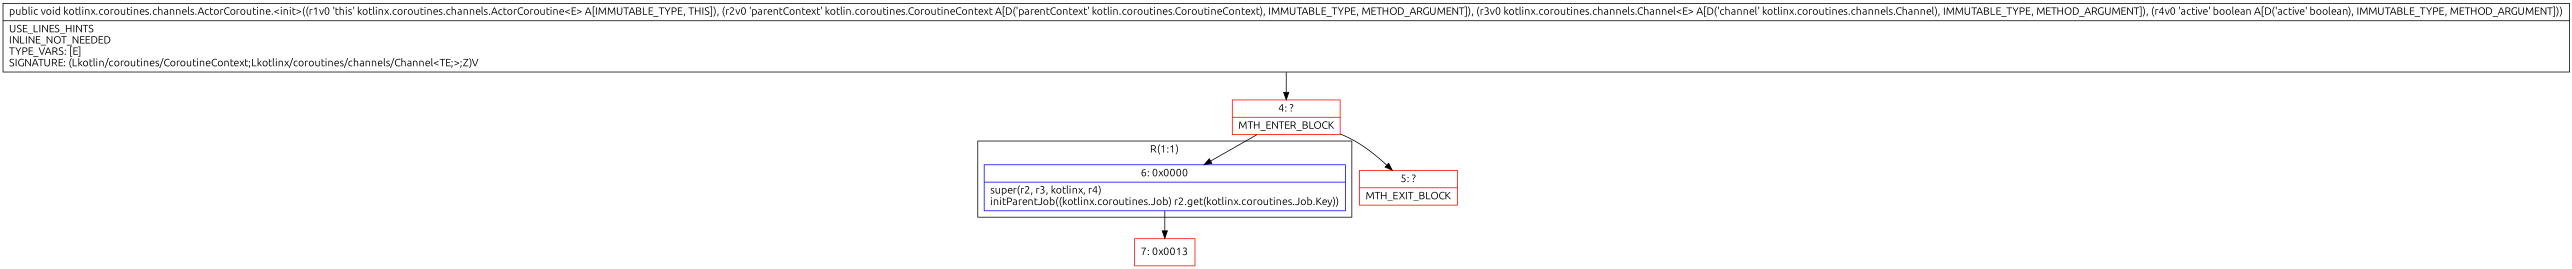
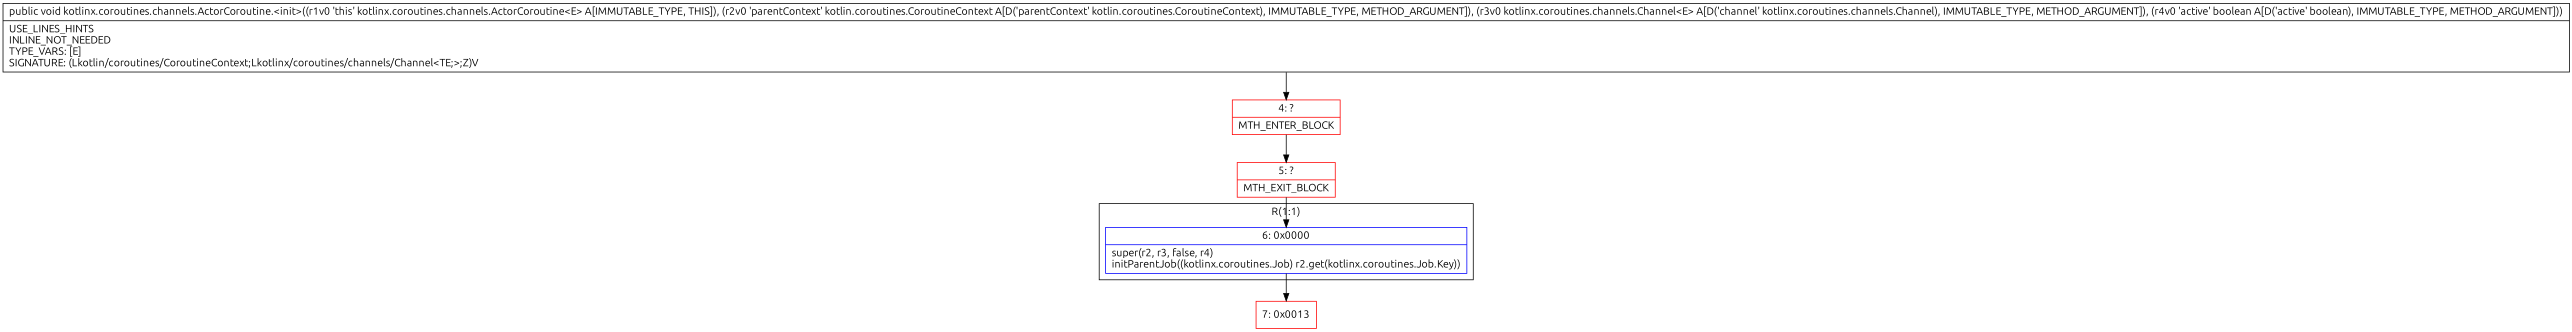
edge "4: ?" -> "6: 0x0000": now "5: ?" -> "6: 0x0000"
node "6: 0x0000": text "super(r2, r3, kotlinx, r4)" -> "super(r2, r3, false, r4)"
